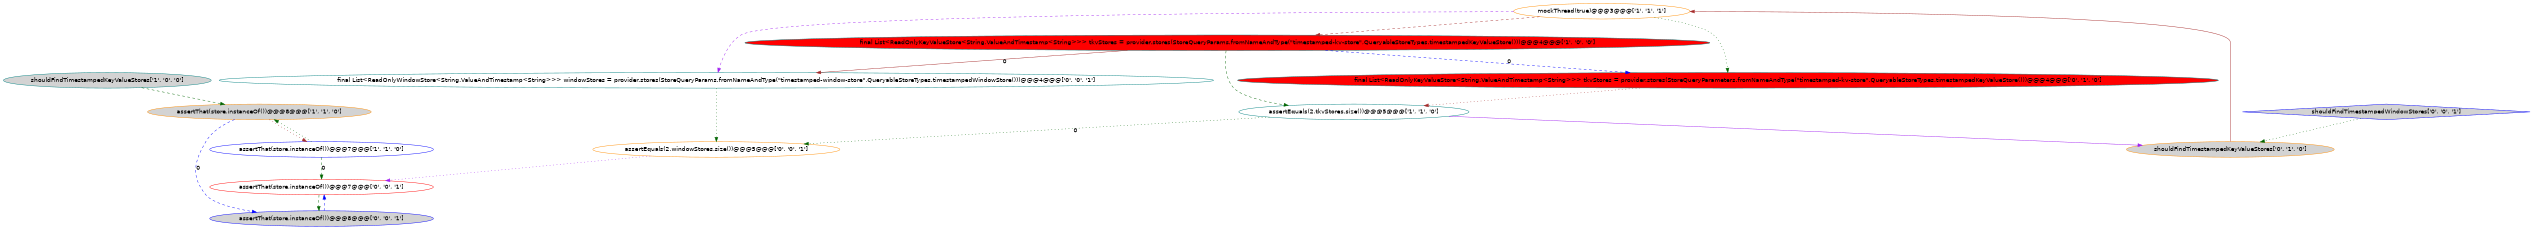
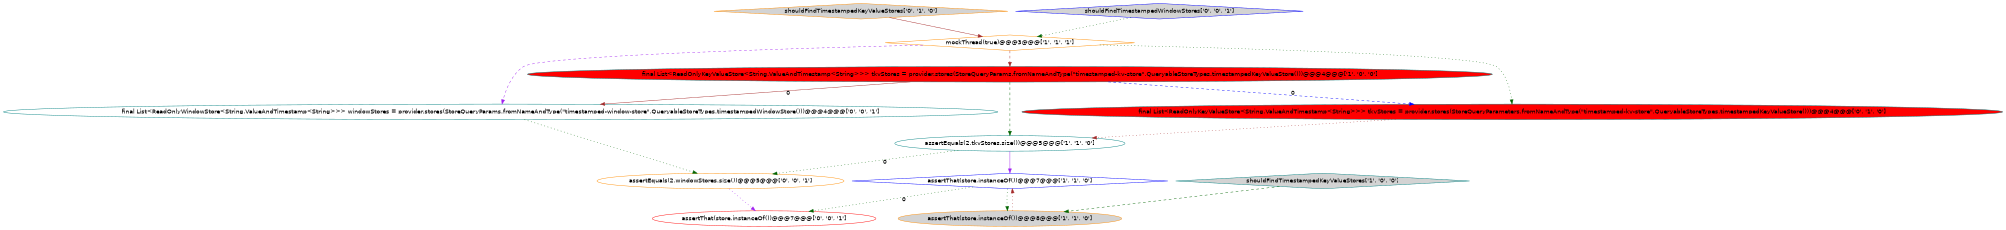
node "mockThread(true)@@@3@@@['1', '1', '1']": shape ellipse -> diamond
node "shouldFindTimestampedKeyValueStores['1', '0', '0']": shape ellipse -> diamond
edge "shouldFindTimestampedWindowStores['0', '0', '1']" -> "shouldFindTimestampedKeyValueStores['0', '1', '0']": now "shouldFindTimestampedWindowStores['0', '0', '1']" -> "mockThread(true)@@@3@@@['1', '1', '1']"
edge "assertEquals(2,tkvStores.size())@@@5@@@['1', '1', '0']" -> "shouldFindTimestampedKeyValueStores['0', '1', '0']": now "assertEquals(2,tkvStores.size())@@@5@@@['1', '1', '0']" -> "assertThat(store,instanceOf())@@@7@@@['1', '1', '0']"
node "assertThat(store,instanceOf())@@@7@@@['1', '1', '0']": shape ellipse -> diamond
node "shouldFindTimestampedKeyValueStores['0', '1', '0']": shape ellipse -> diamond
edge "assertThat(store,instanceOf())@@@7@@@['1', '1', '0']" -> "assertThat(store,instanceOf())@@@7@@@['0', '0', '1']": style dashed -> dotted
node "assertThat(store,instanceOf())@@@8@@@['0', '0', '1']": removed
